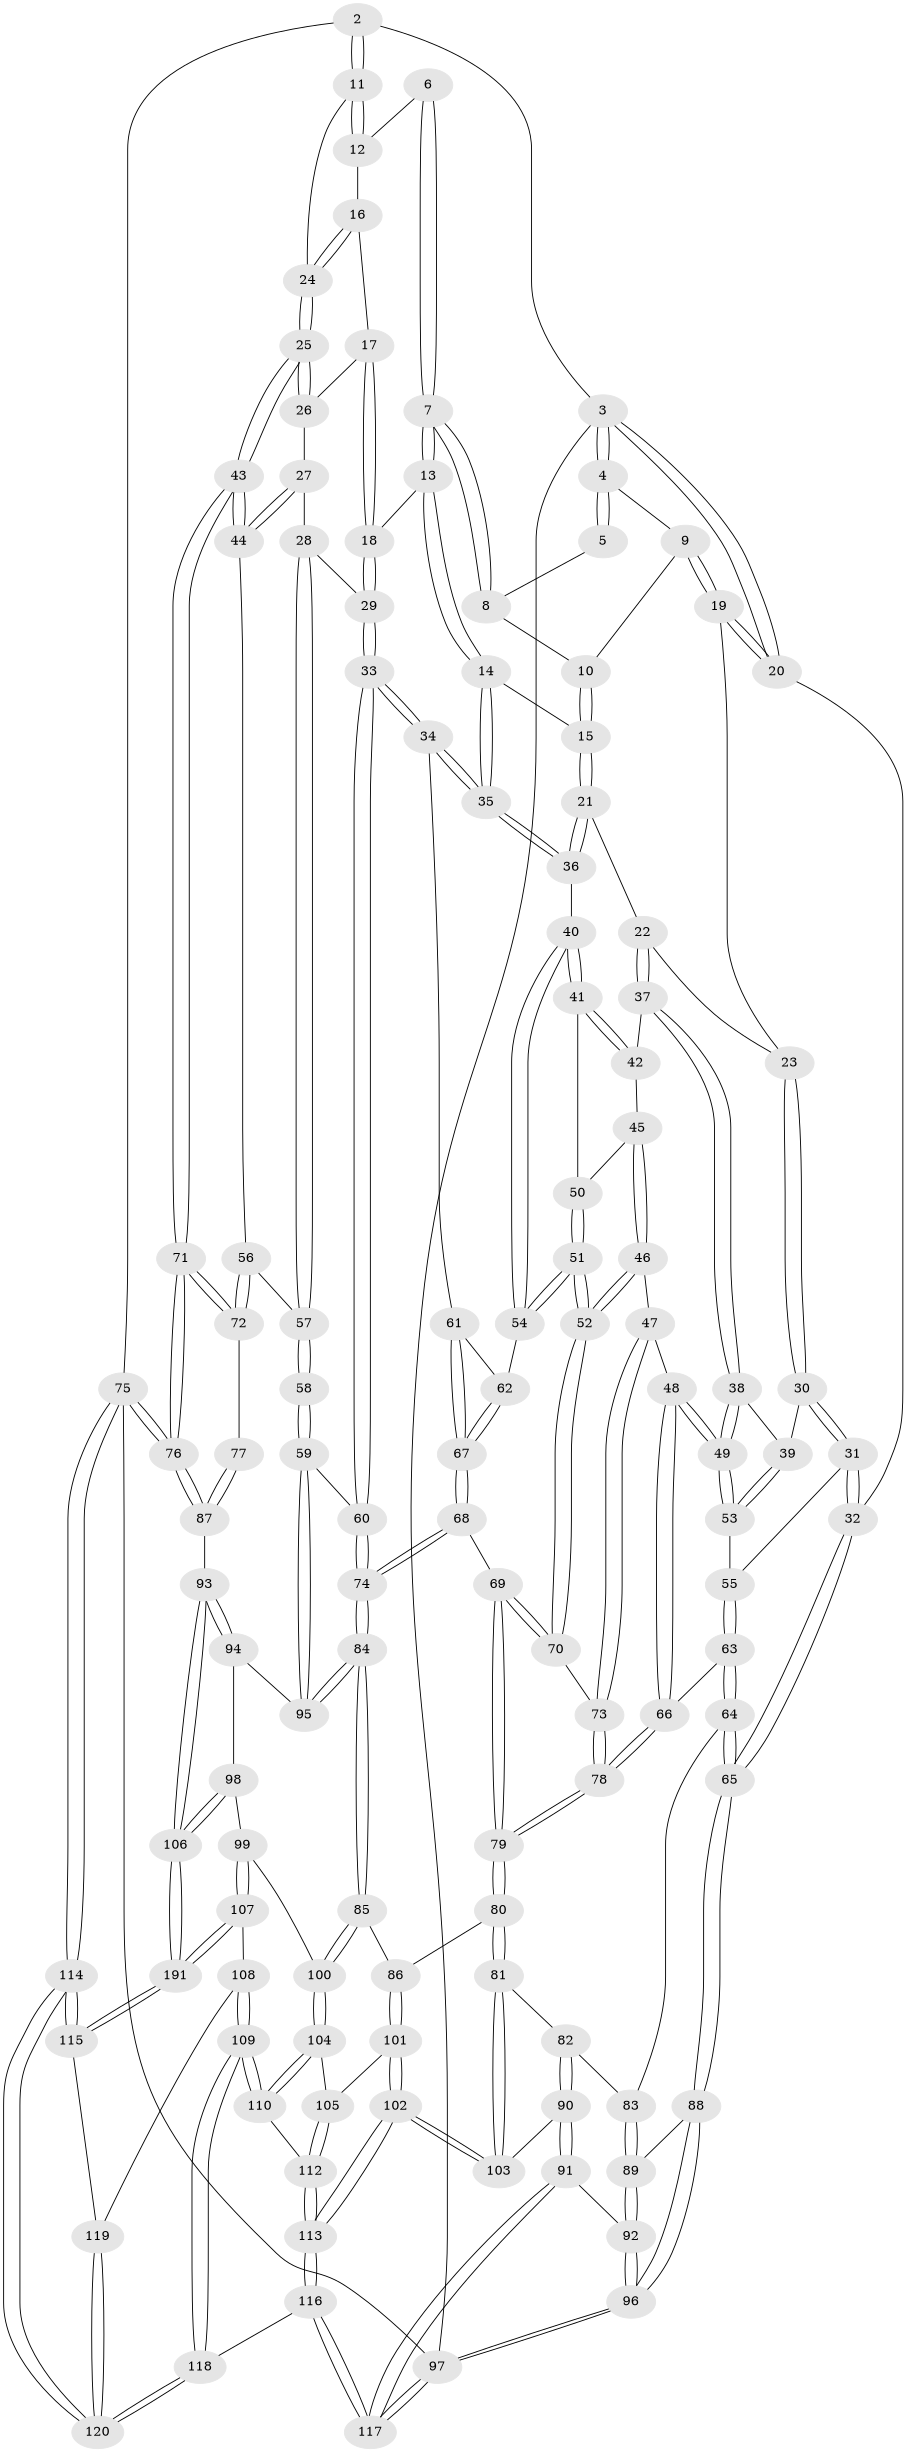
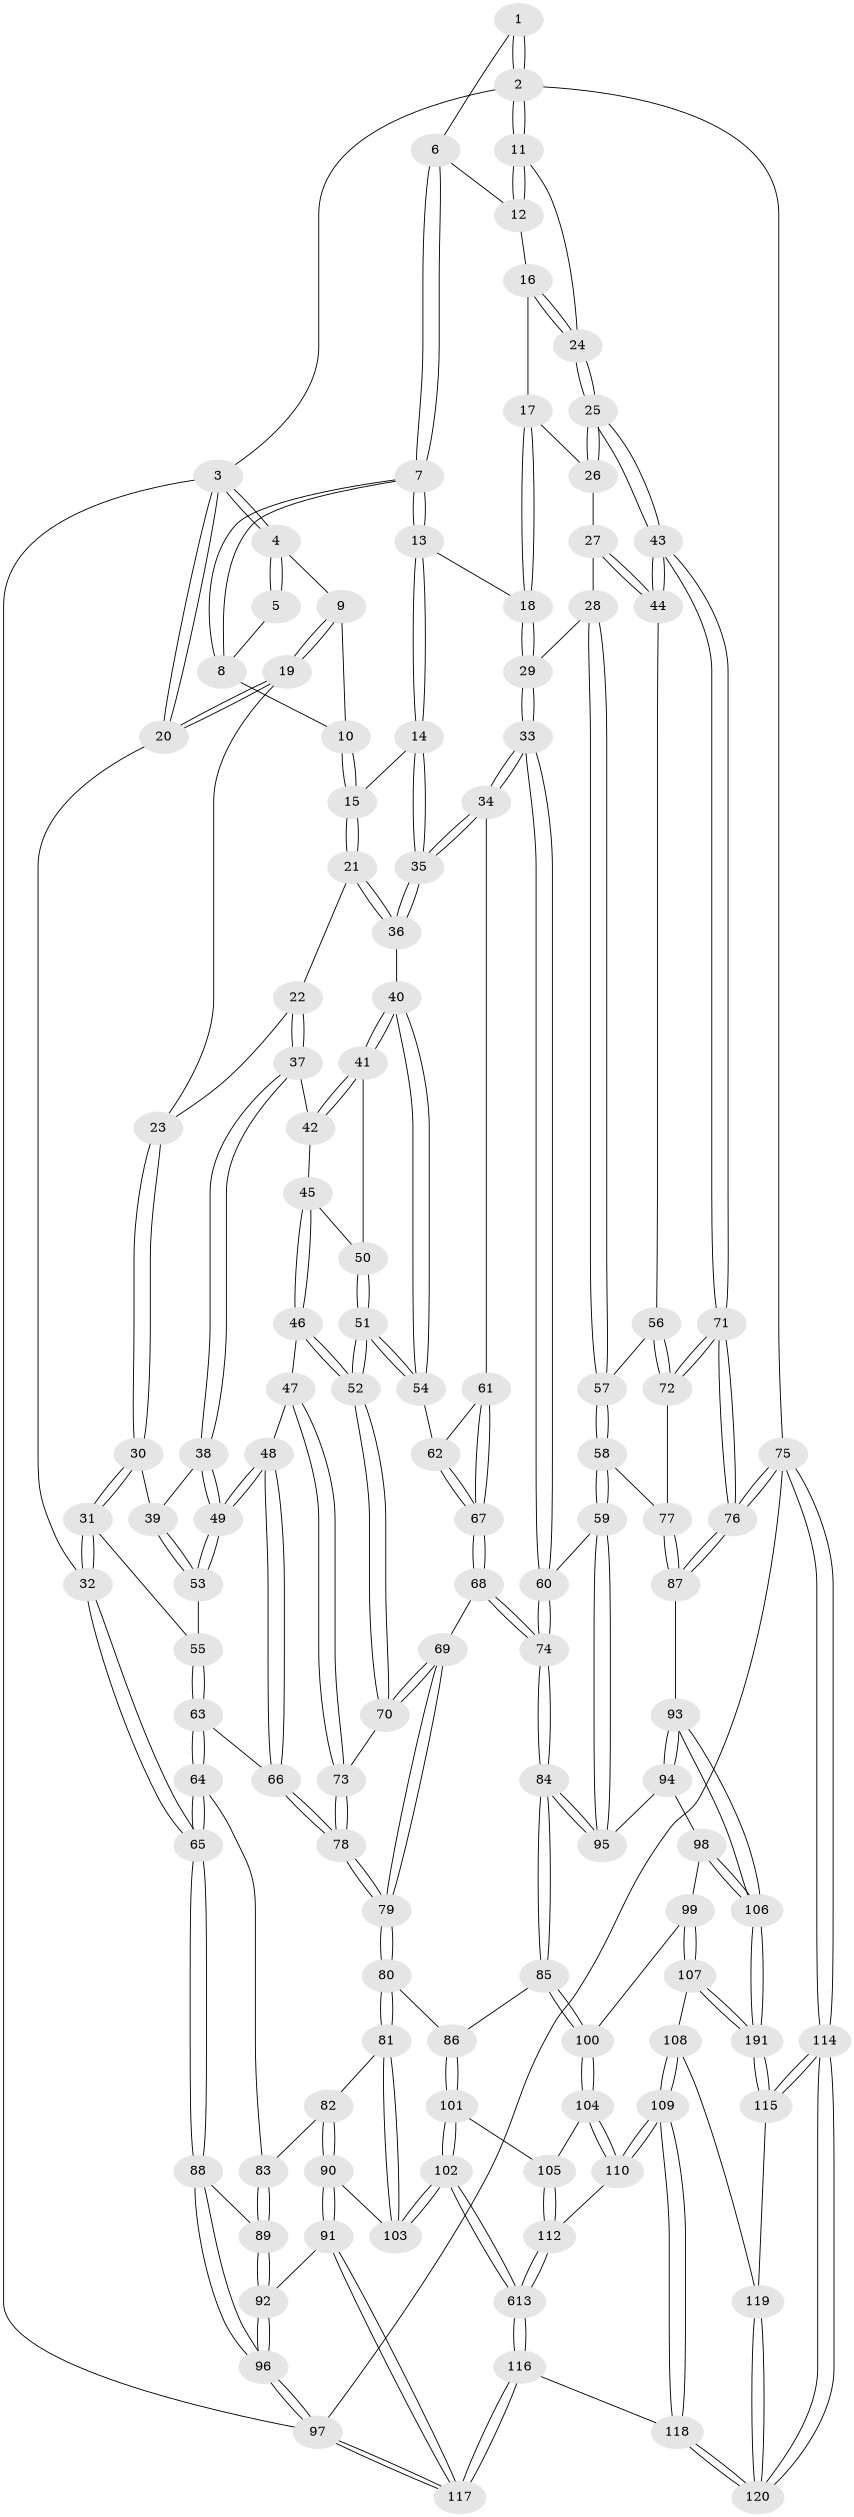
node "1": added
edge "58" -- "77": added
node "113": label "113" -> "613"
